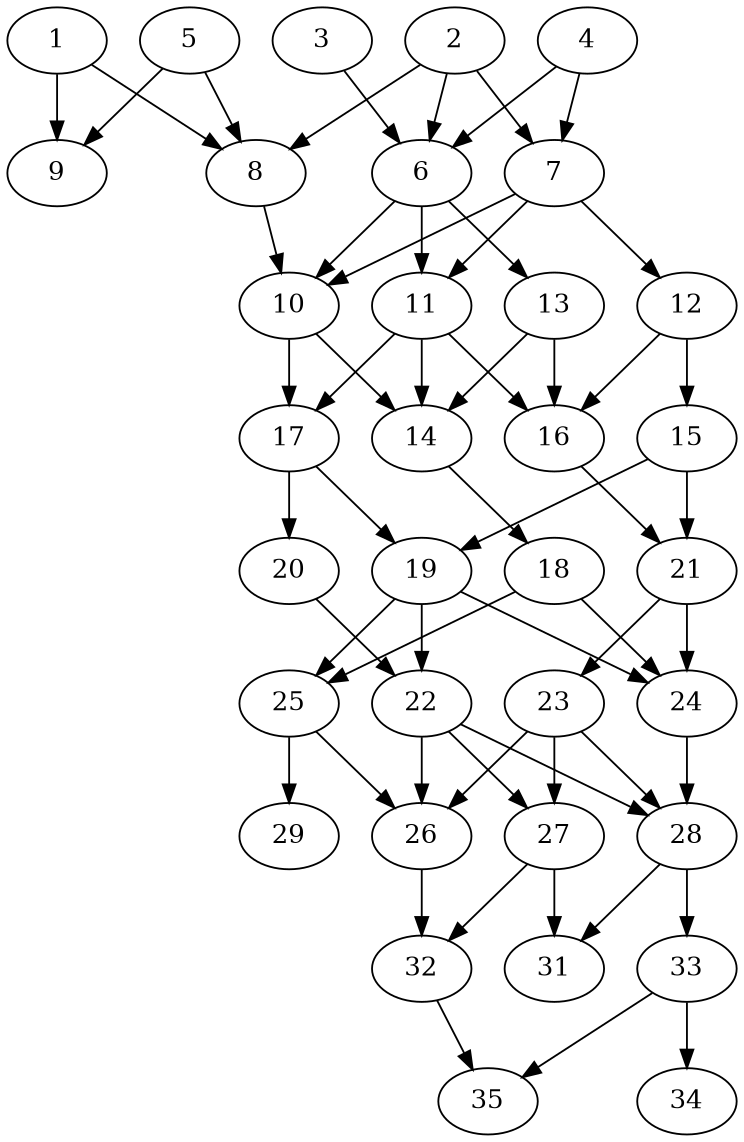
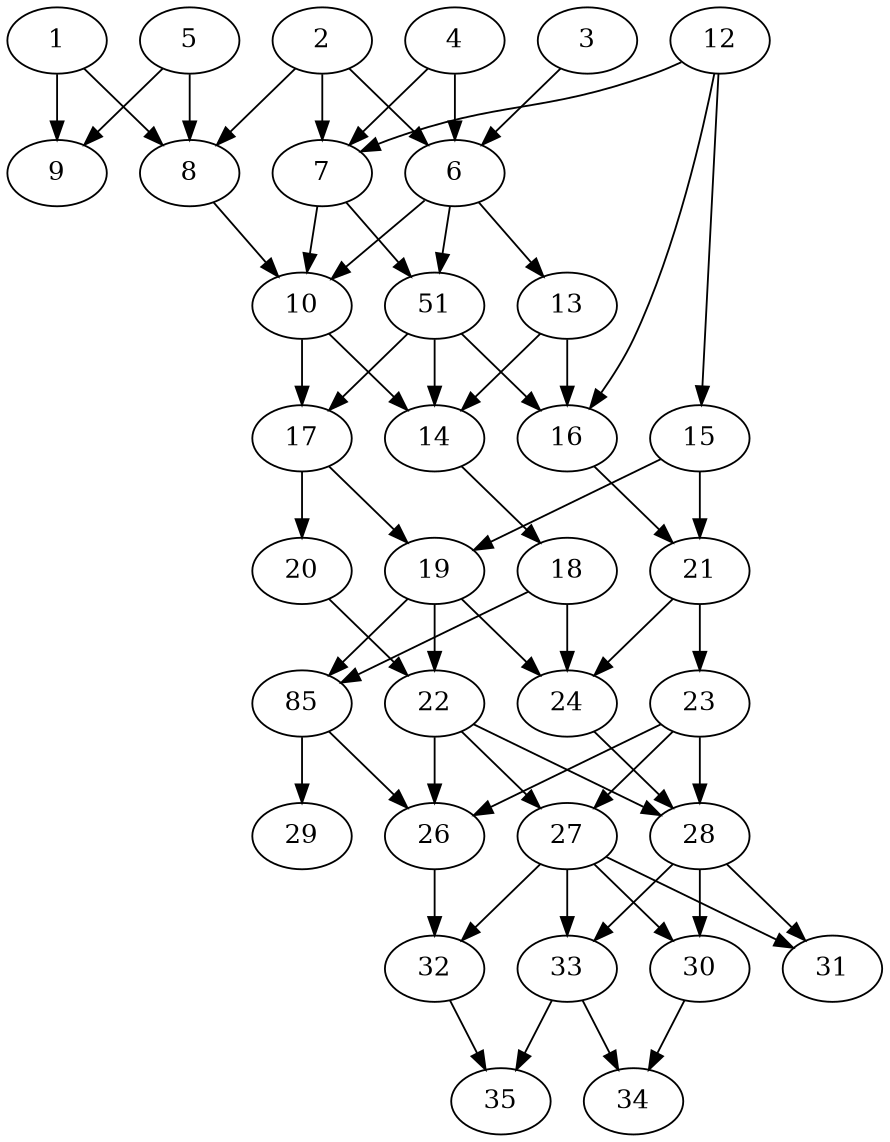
edge "7" -> "12": reversed
node "11": label "11" -> "51"
node "25": label "25" -> "85"
edge "27" -> "33": added
node "30": added
